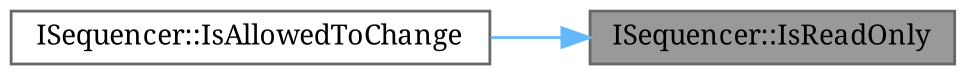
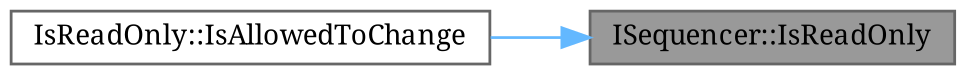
node "ISequencer::IsAllowedToChange": label "ISequencer::IsAllowedToChange" -> "IsReadOnly::IsAllowedToChange"
